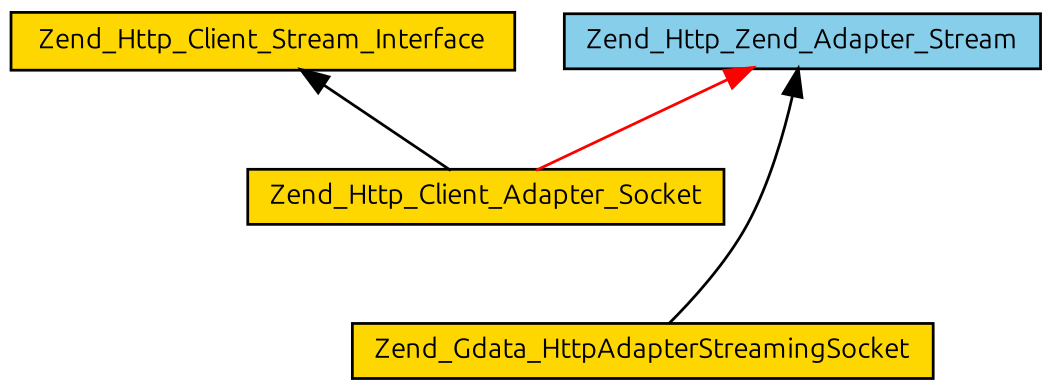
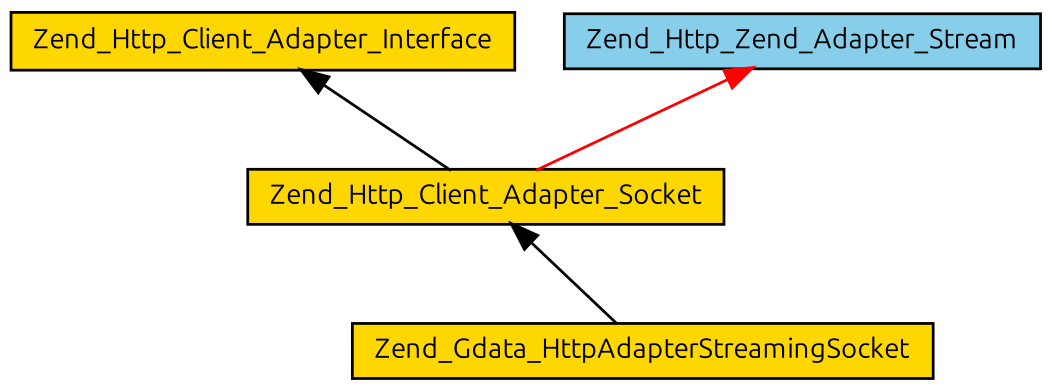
node "Zend_Http_Client_Stream_Interface": label "Zend_Http_Client_Stream_Interface" -> "Zend_Http_Client_Adapter_Interface"
edge "Zend_Gdata_HttpAdapterStreamingSocket" -> "Zend_Http_Zend_Adapter_Stream": now "Zend_Gdata_HttpAdapterStreamingSocket" -> "Zend_Http_Client_Adapter_Socket"
